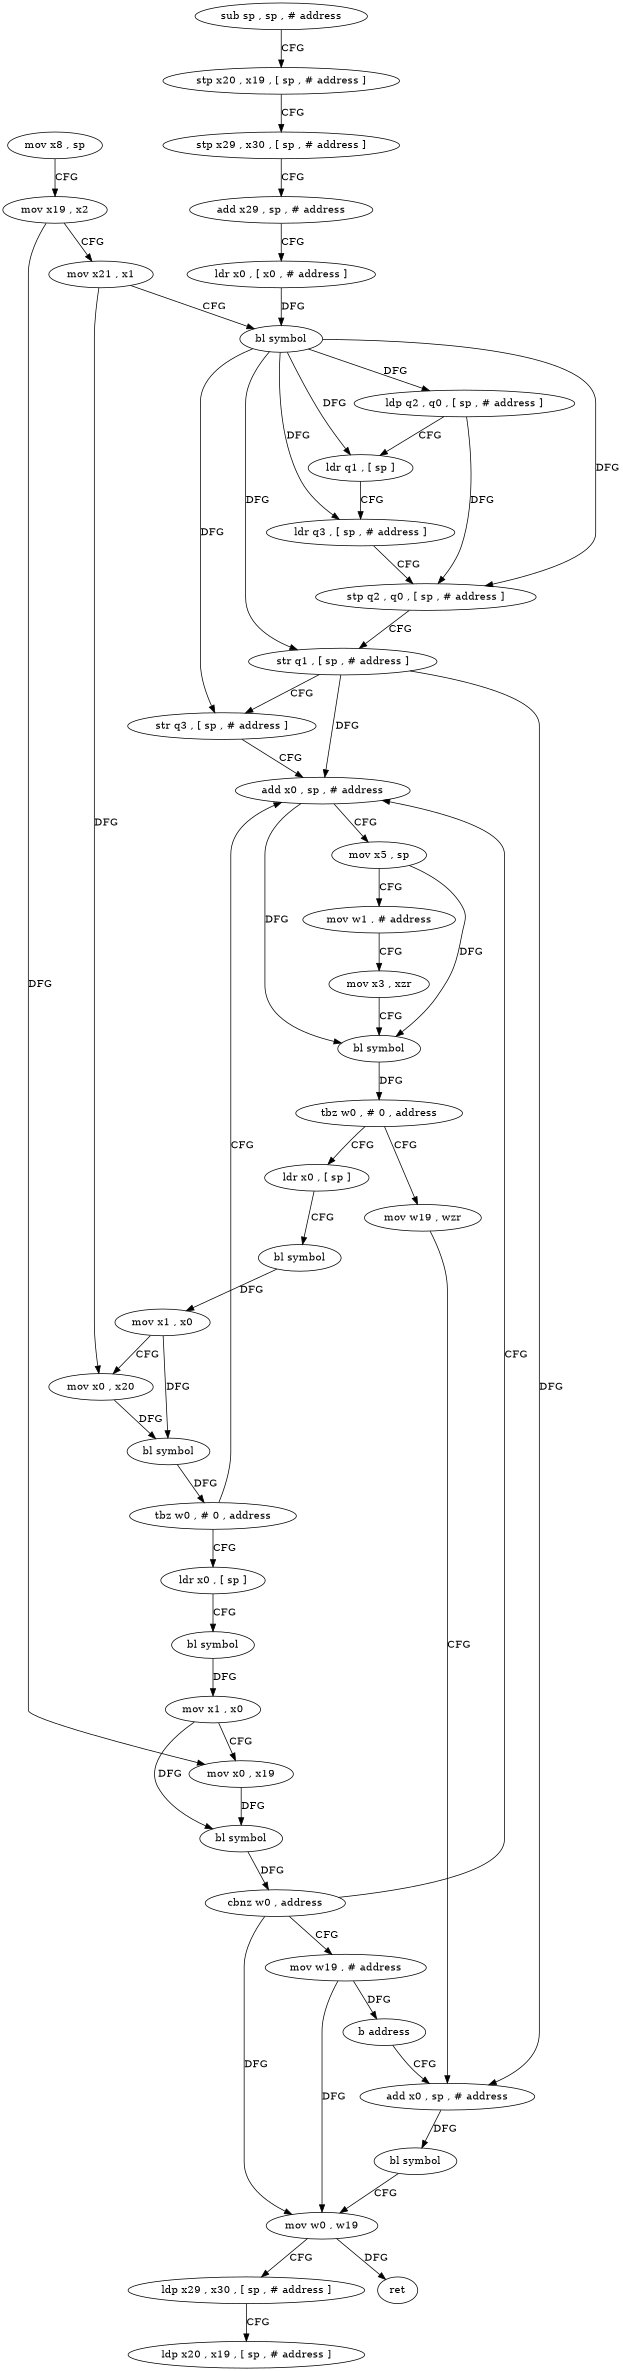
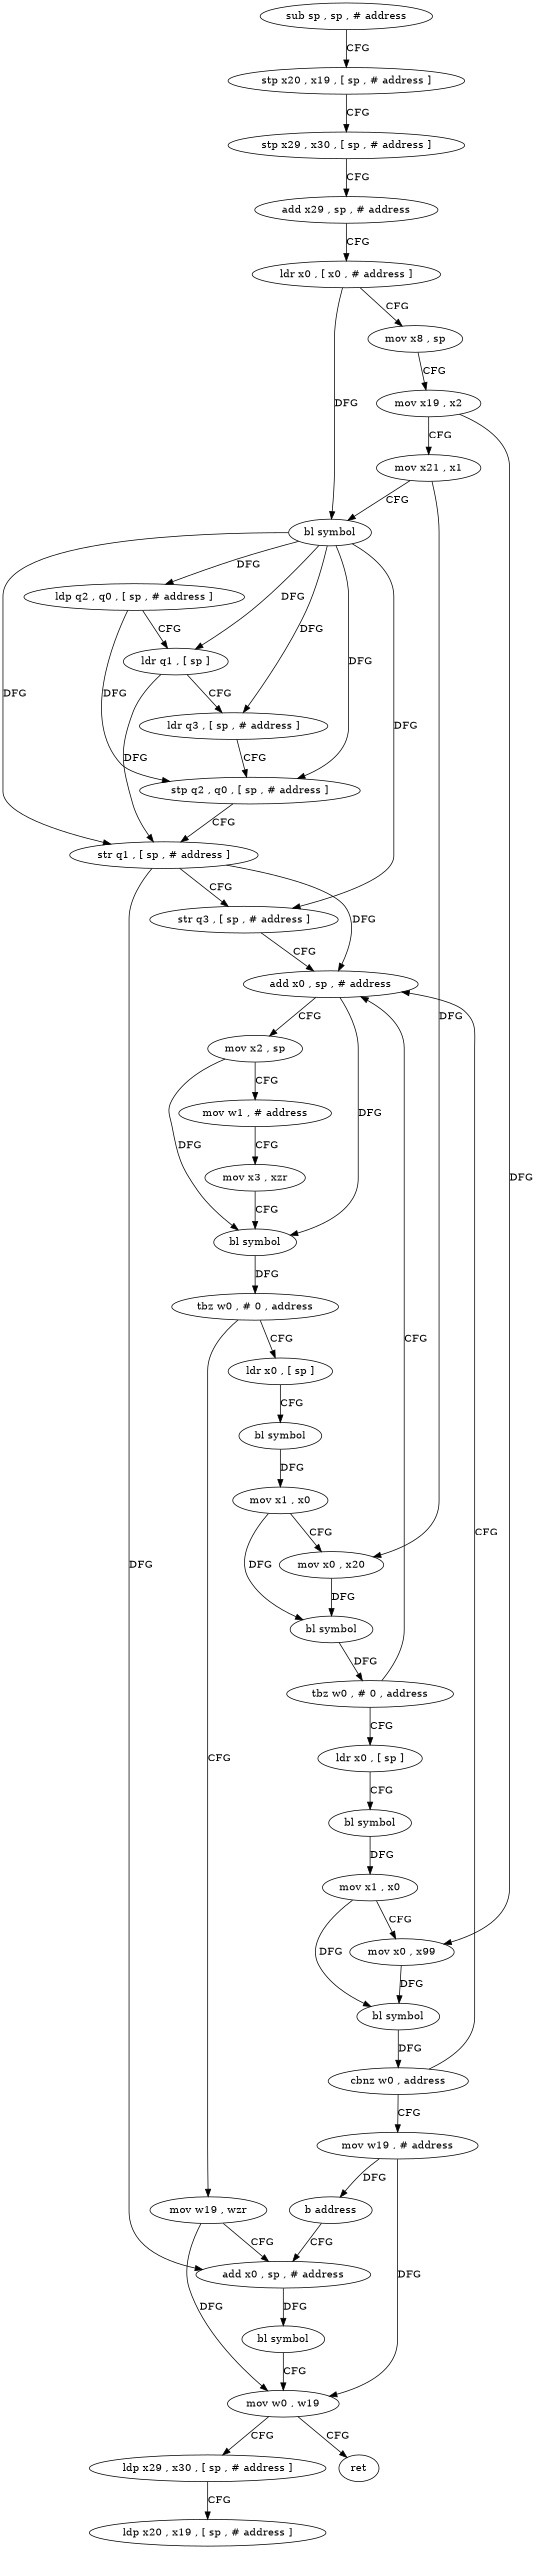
edge "ldr x0 , [ x0 , # address ]" -> "mov x8 , sp": added, label "CFG"
edge "ldr q1 , [ sp ]" -> "str q1 , [ sp , # address ]": added, label "DFG"
node "mov x5 , sp": label "mov x5 , sp" -> "mov x2 , sp"
node "mov x0 , x19": label "mov x0 , x19" -> "mov x0 , x99"
edge "cbnz w0 , address" -> "mov w0 , w19": now "mov w19 , wzr" -> "mov w0 , w19"
edge "mov w0 , w19" -> "ret": label "DFG" -> "CFG"
